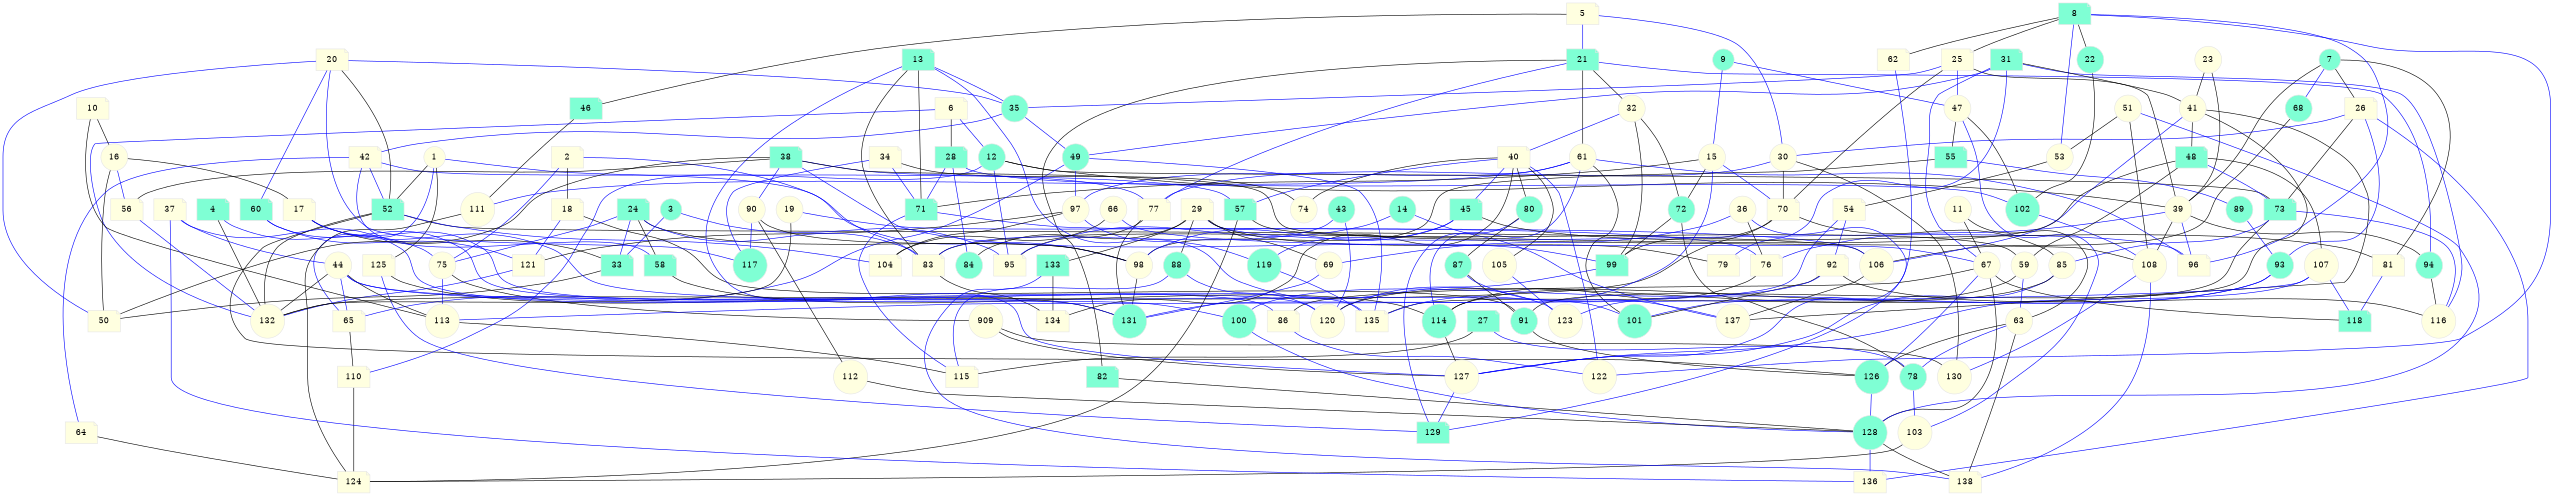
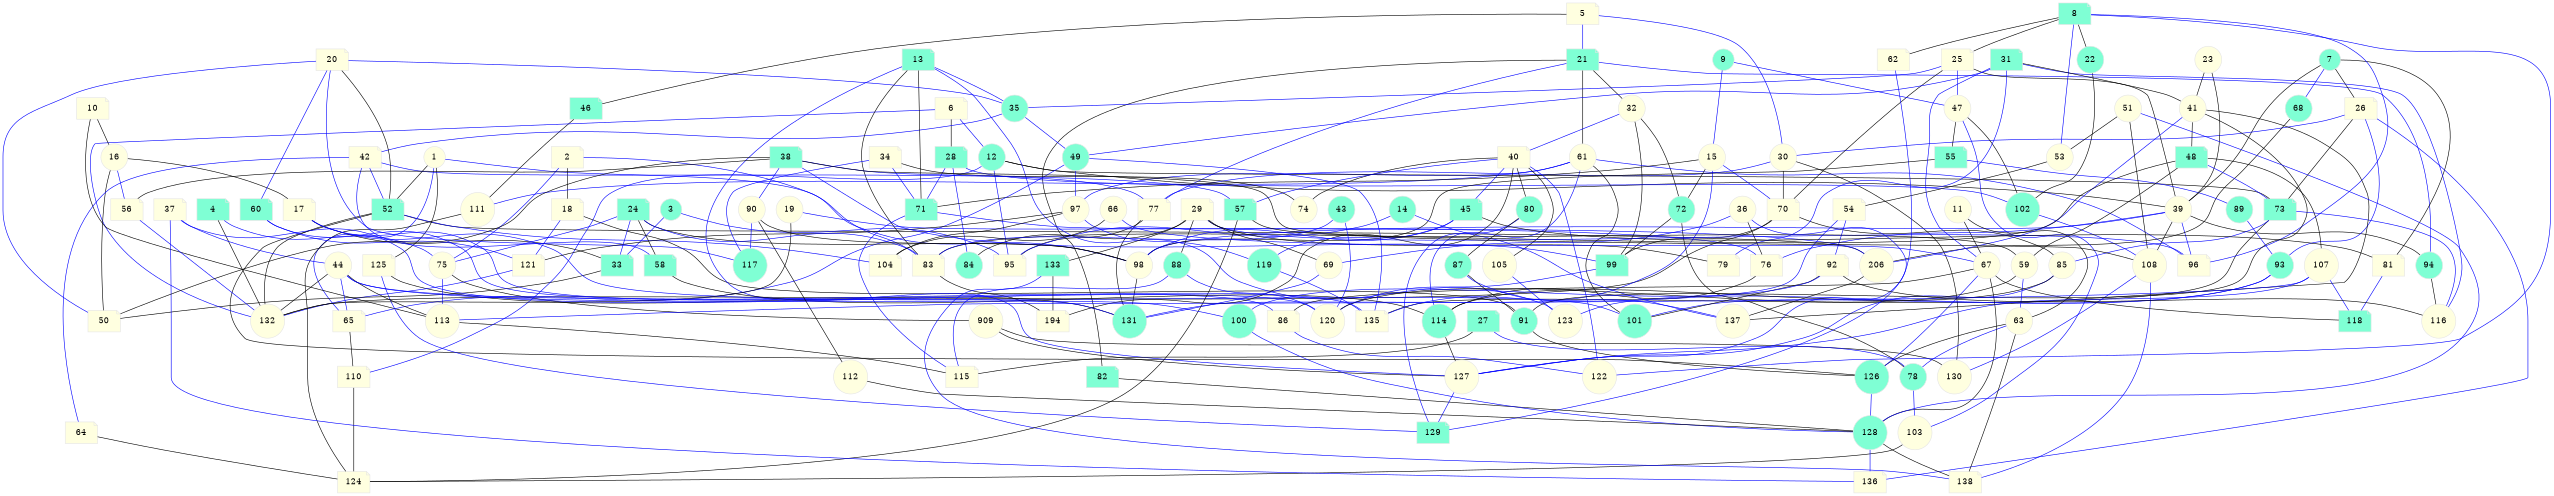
edge "39" -- "98": added
node "106": label "106" -> "206"
node "134": label "134" -> "194"
